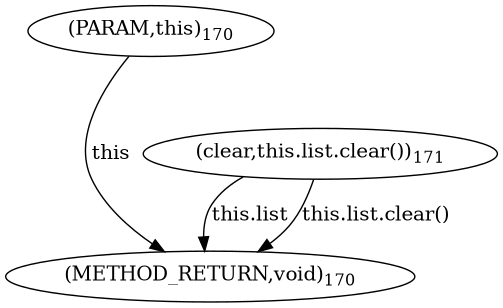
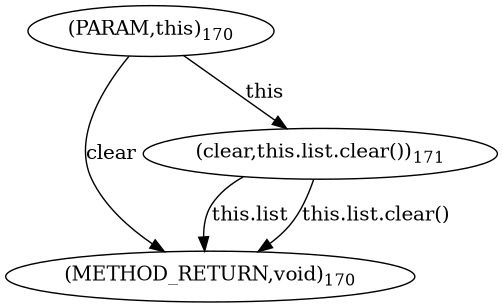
edge "(PARAM,this)" -> "(clear,this.list.clear())": added, label "this"
edge "(PARAM,this)" -> "(METHOD_RETURN,void)": label "this" -> "clear"
